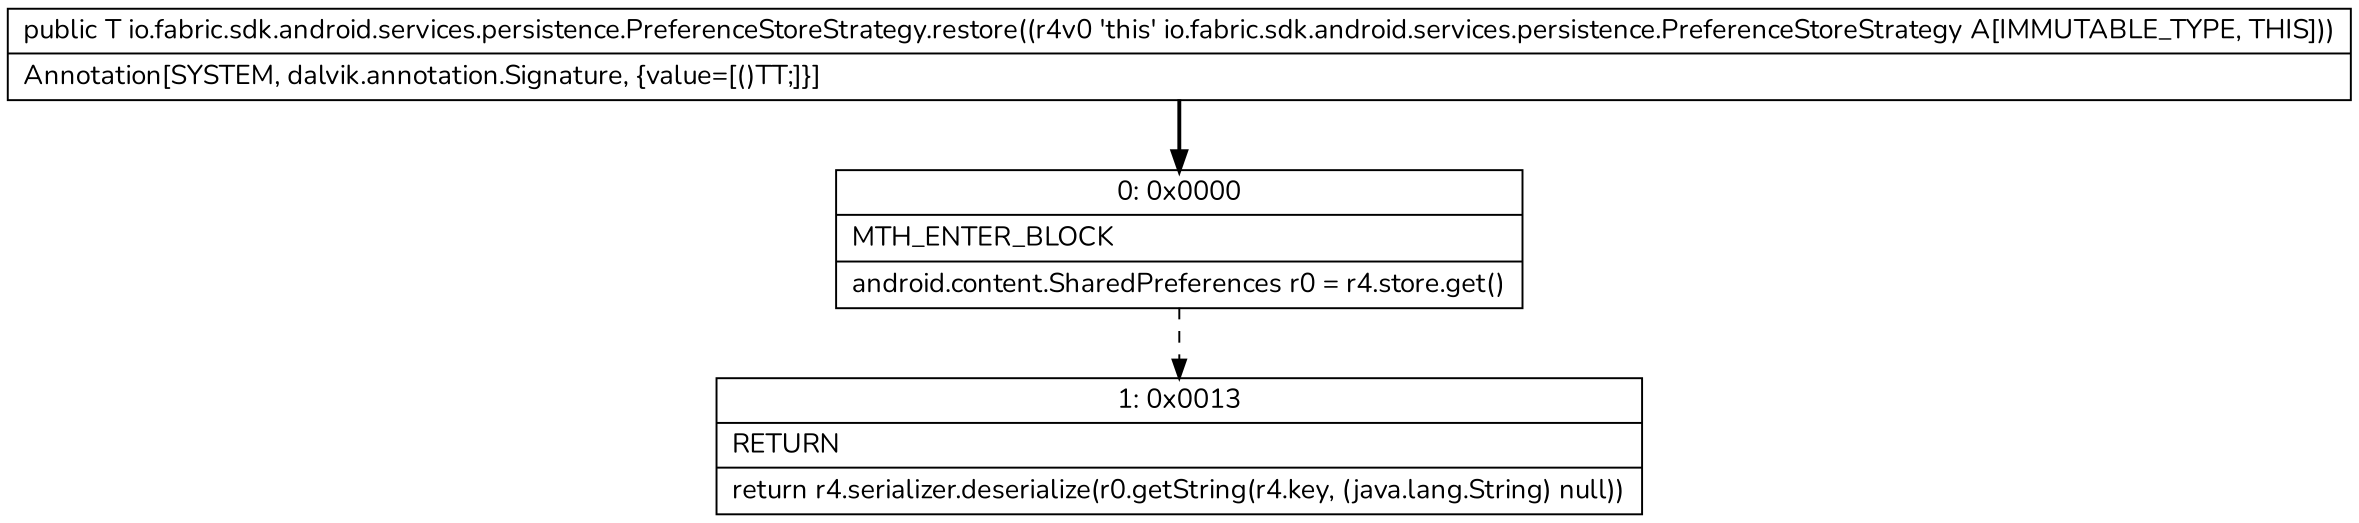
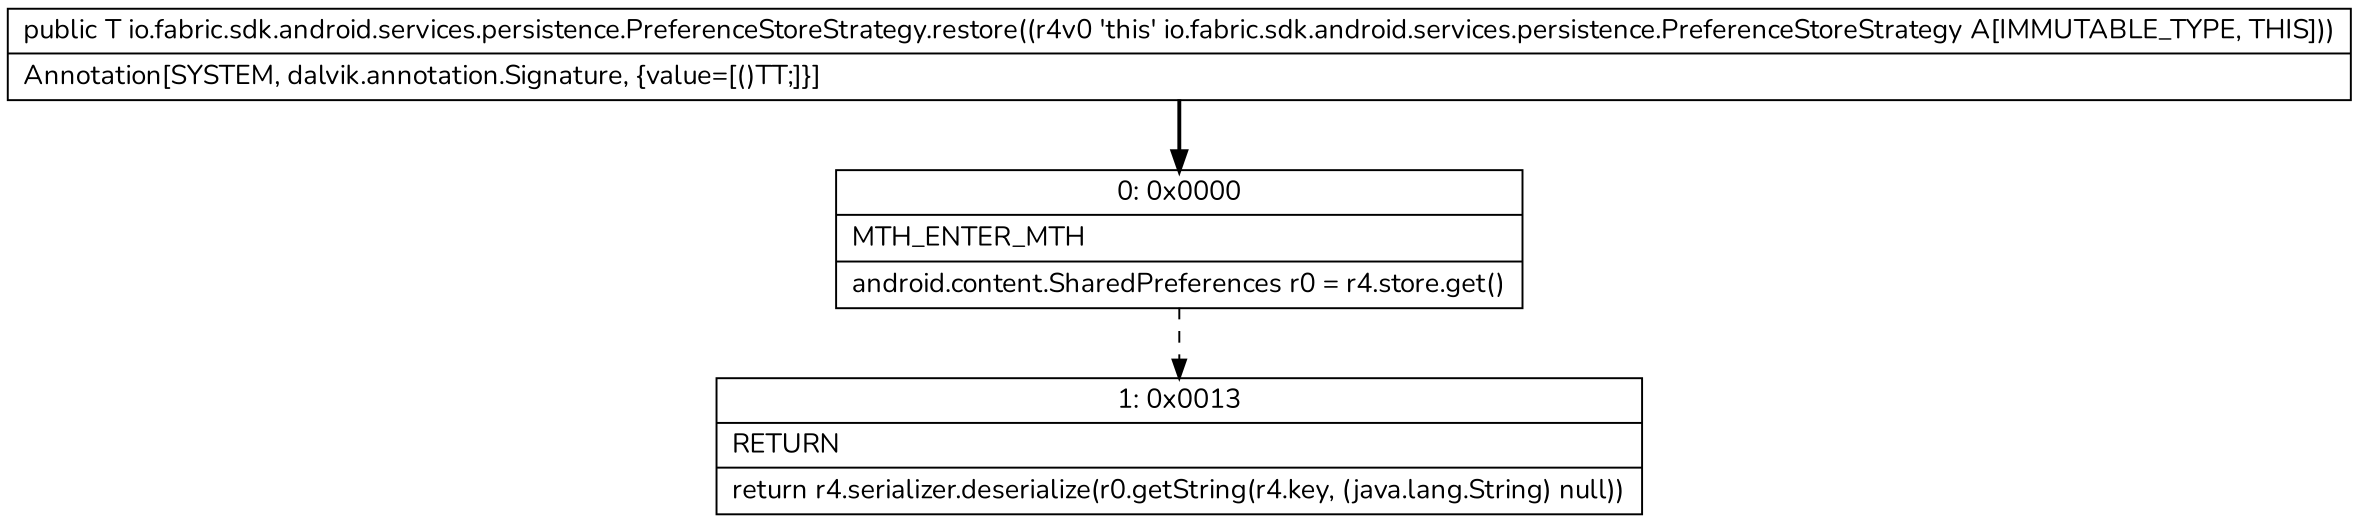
node "0: 0x0000": text "MTH_ENTER_BLOCK" -> "MTH_ENTER_MTH"
